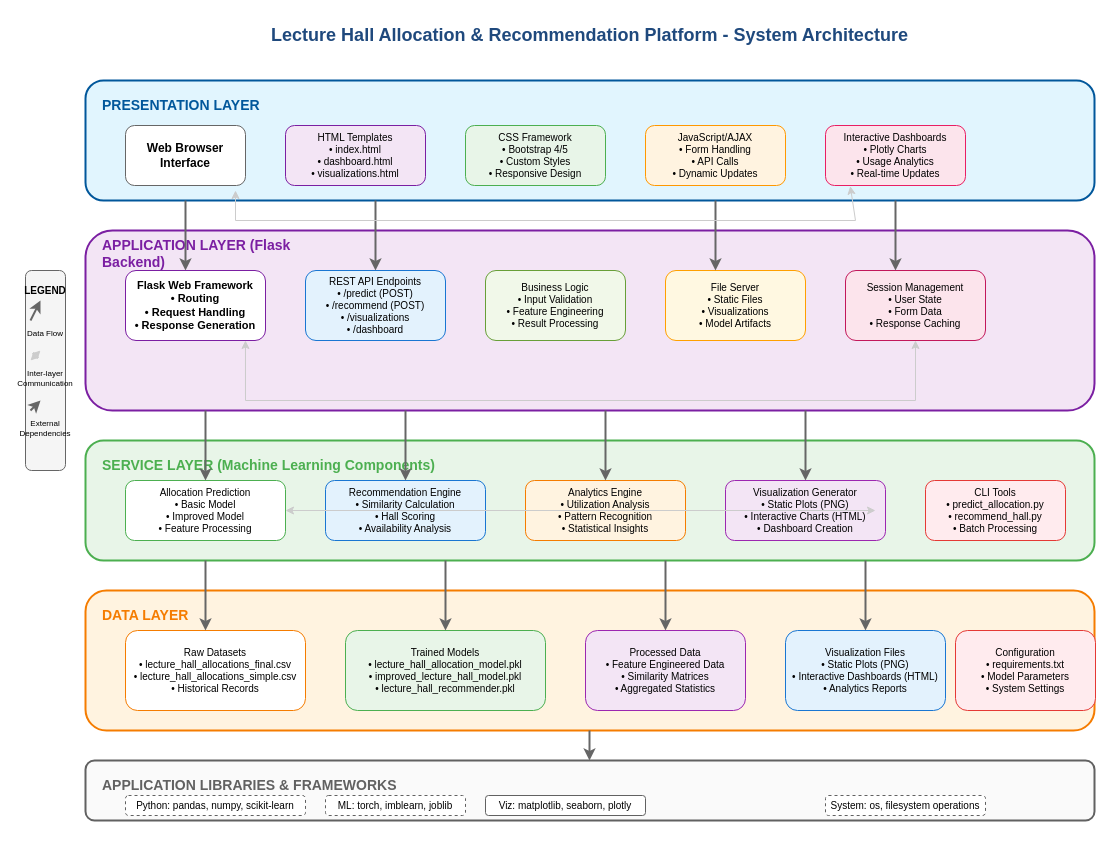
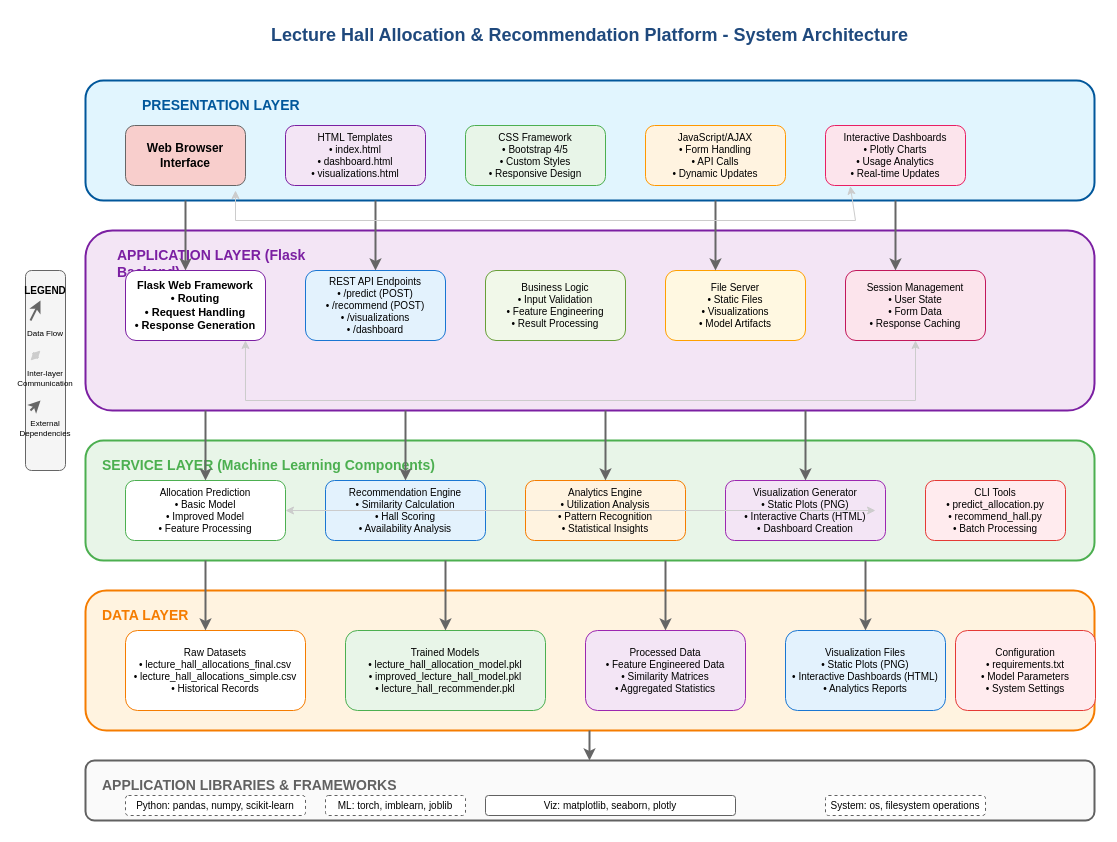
node "PRESENTATION LAYER": moved (201, 101) -> (241, 101)
node "Web Browser Interface": fillcolor #ffffff -> #f8cecc
node "APPLICATION LAYER (Flask Backend)": moved (226, 241) -> (241, 251)
node "Viz: matplotlib, seaborn, plotly": size 160x20 -> 250x20
